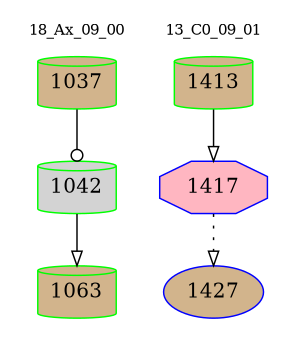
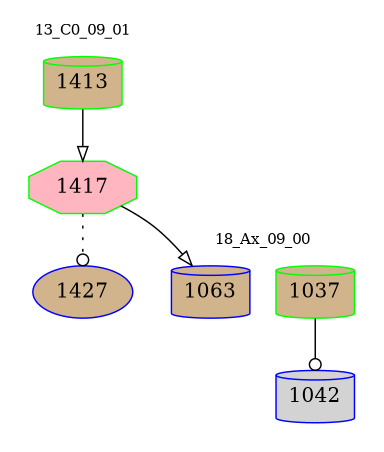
node "1042": color green -> blue
node "1417": color blue -> green
edge "1042" -> "1063": now "1417" -> "1063"
edge "1417" -> "1427": arrowhead onormal -> odot
node "1063": color green -> blue
